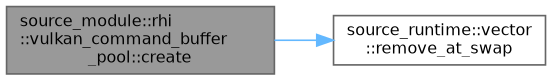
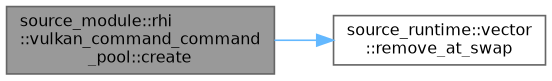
node "source_module::rhi ::vulkan_command_buffer _pool::create": label "source_module::rhi ::vulkan_command_buffer _pool::create" -> "source_module::rhi ::vulkan_command_command _pool::create"
